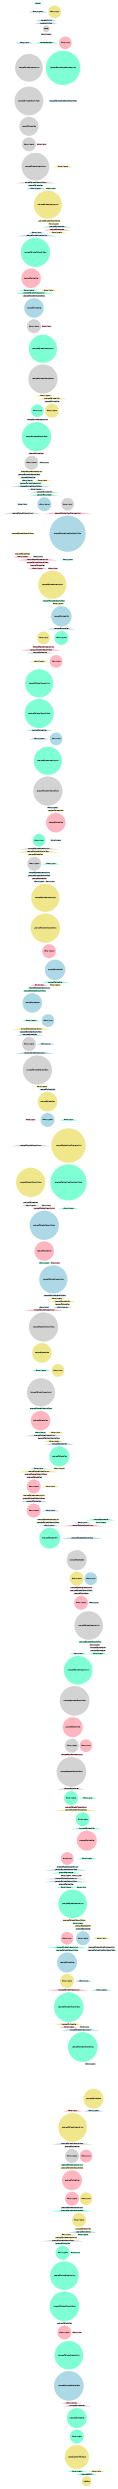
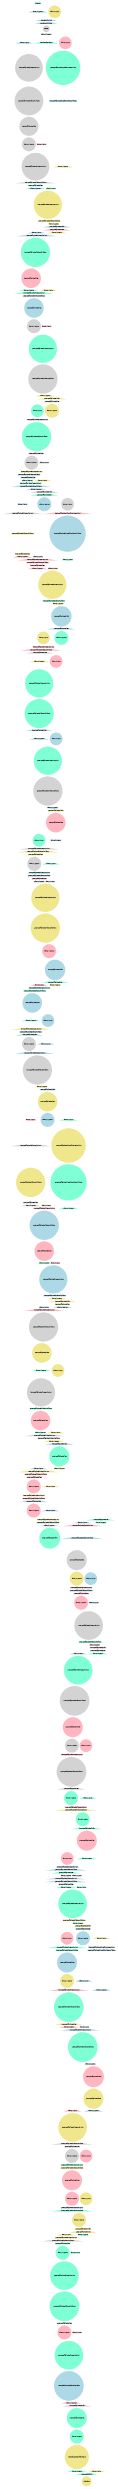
node "151 ResNet/Sequential[layer4]/Bottleneck[0]/__iadd__": added
node "162 ResNet/Sequential[layer4]/Bottleneck[1]/RELU": fillcolor lightblue -> khaki
